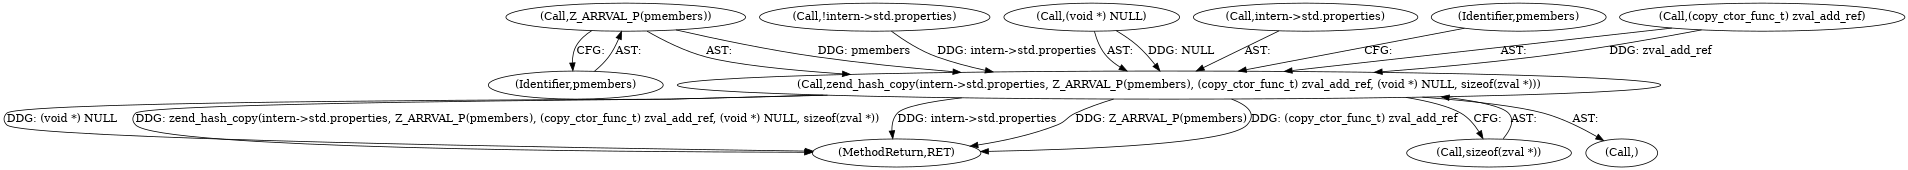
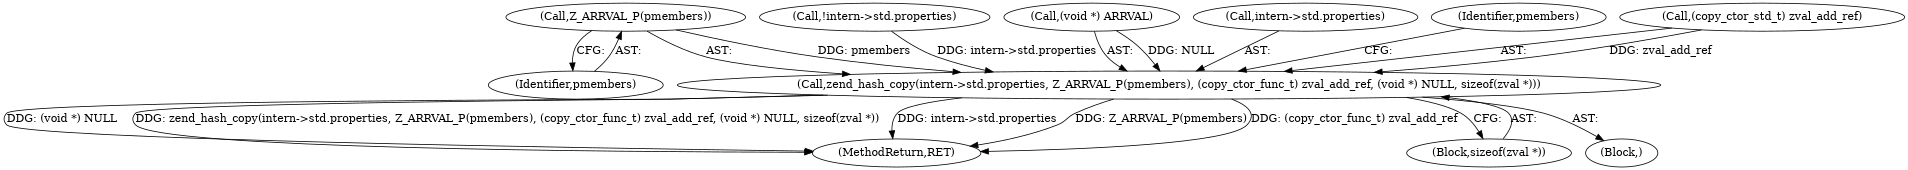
node "(Call,(void *) NULL)": label "(Call,(void *) NULL)" -> "(Call,(void *) ARRVAL)"
node "(Call,(copy_ctor_func_t) zval_add_ref)": label "(Call,(copy_ctor_func_t) zval_add_ref)" -> "(Call,(copy_ctor_std_t) zval_add_ref)"
node "(Call,sizeof(zval *))": label "(Call,sizeof(zval *))" -> "(Block,sizeof(zval *))"
node "(Call,)": label "(Call,)" -> "(Block,)"
